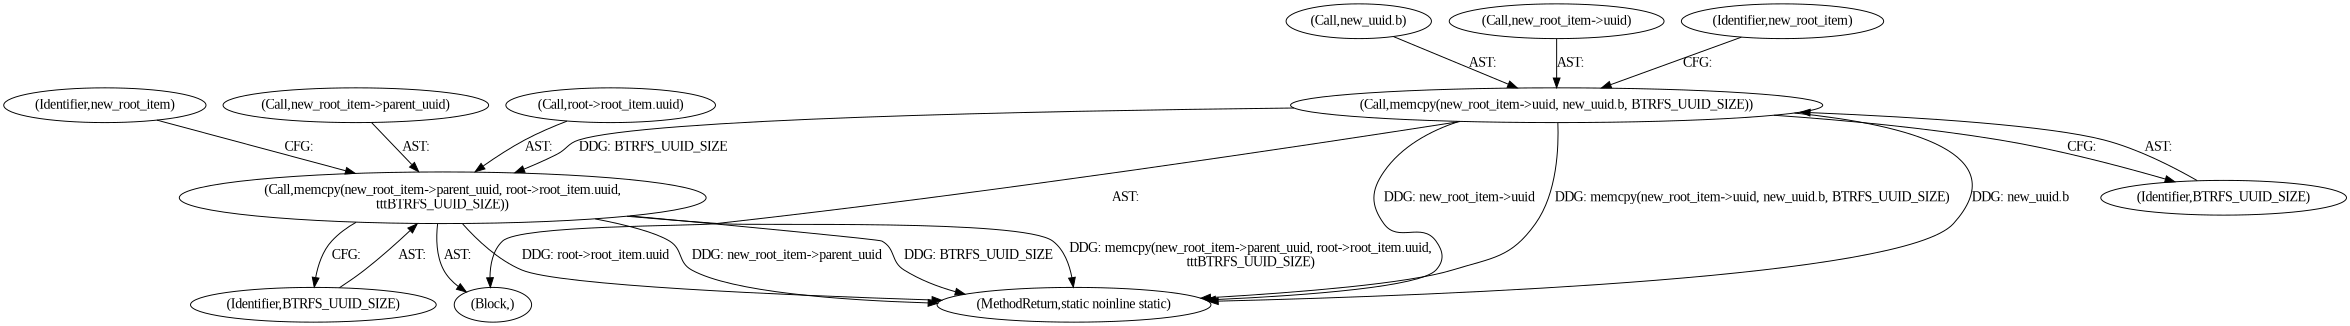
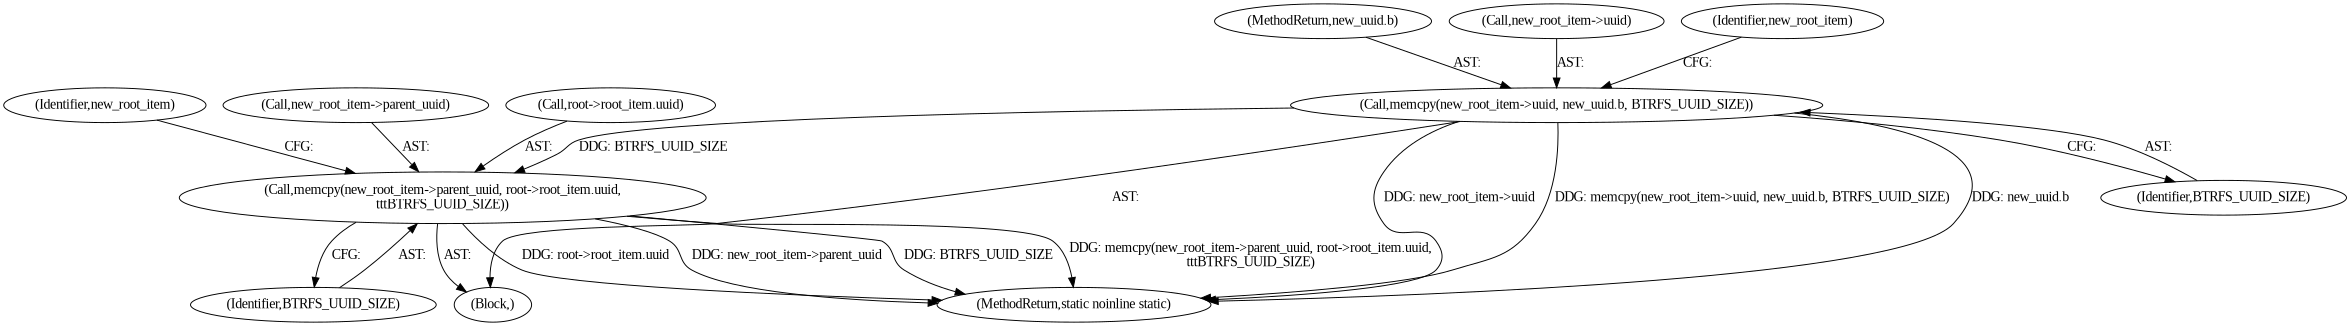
node "(Call,new_uuid.b)": label "(Call,new_uuid.b)" -> "(MethodReturn,new_uuid.b)"
